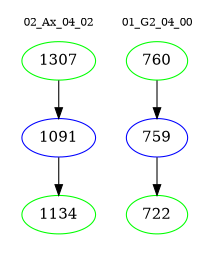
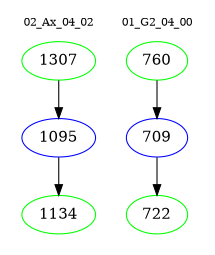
node "1091": label "1091" -> "1095"
node "759": label "759" -> "709"
